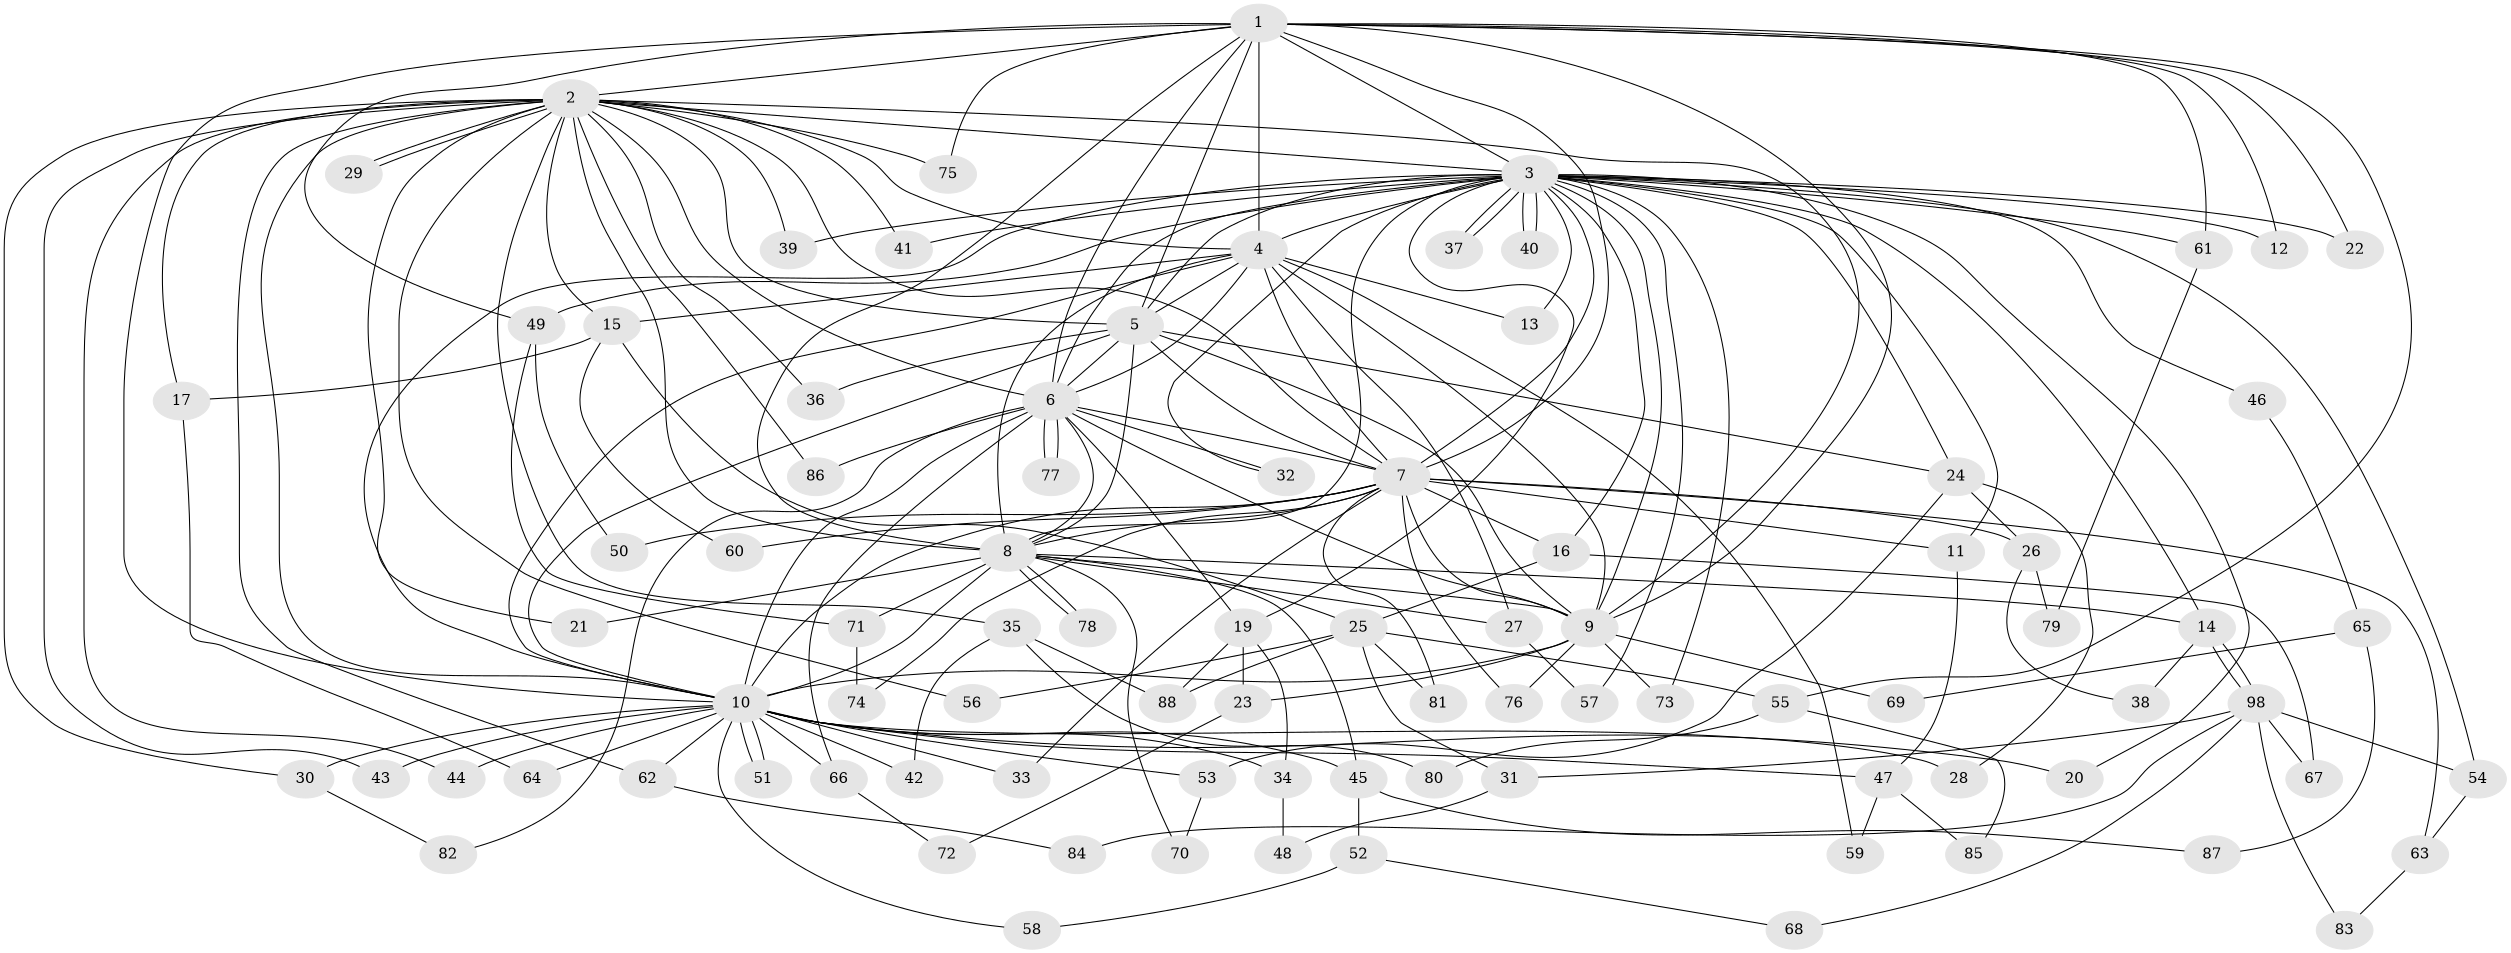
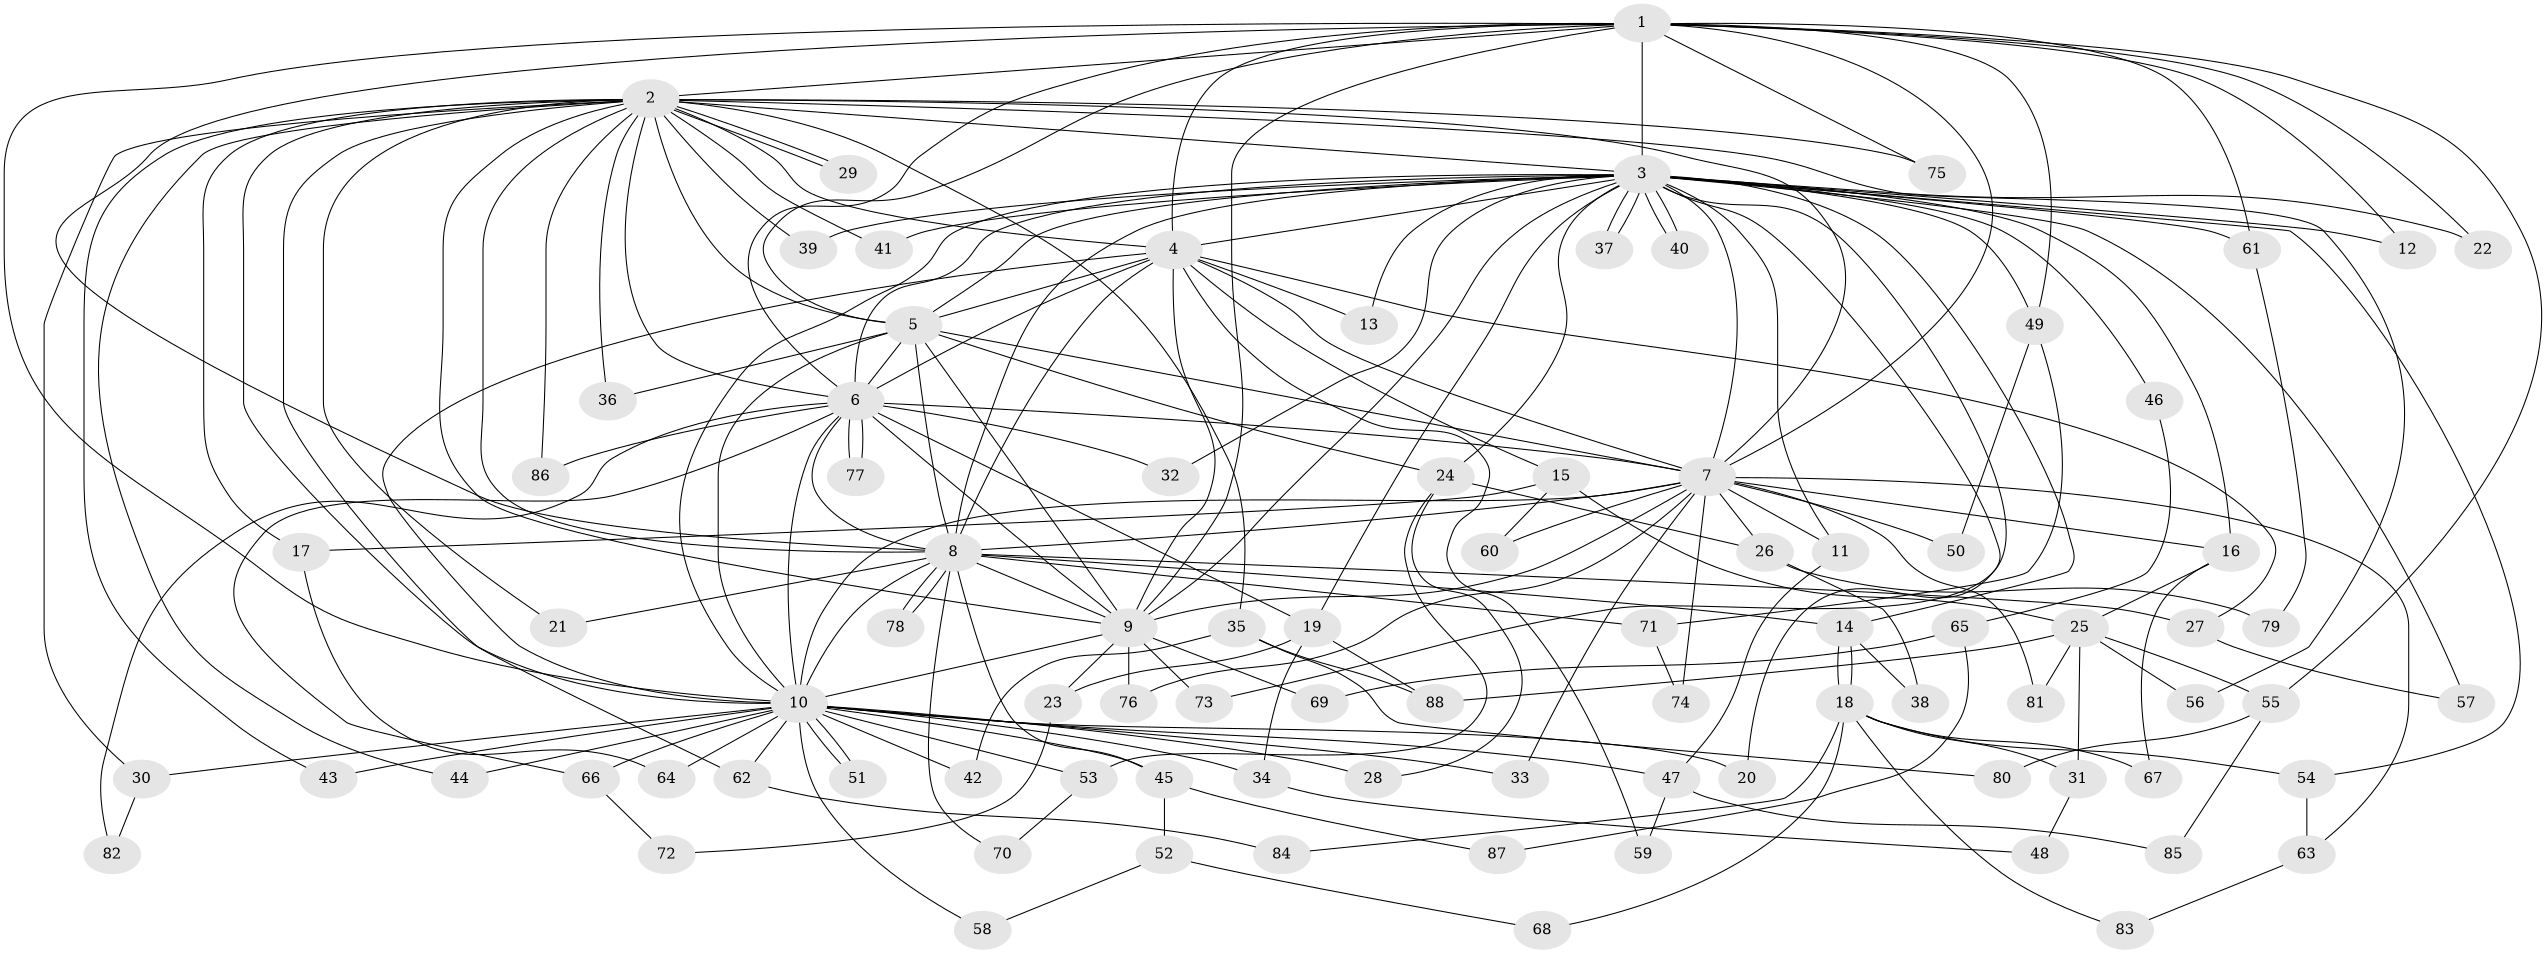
edge "2" -- "15": removed
node "98": label "98" -> "18"
